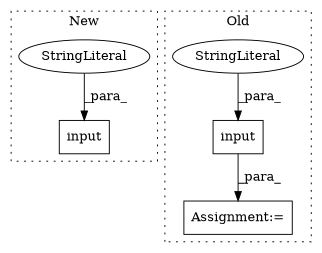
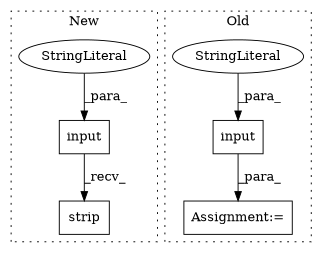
node "strip": added
